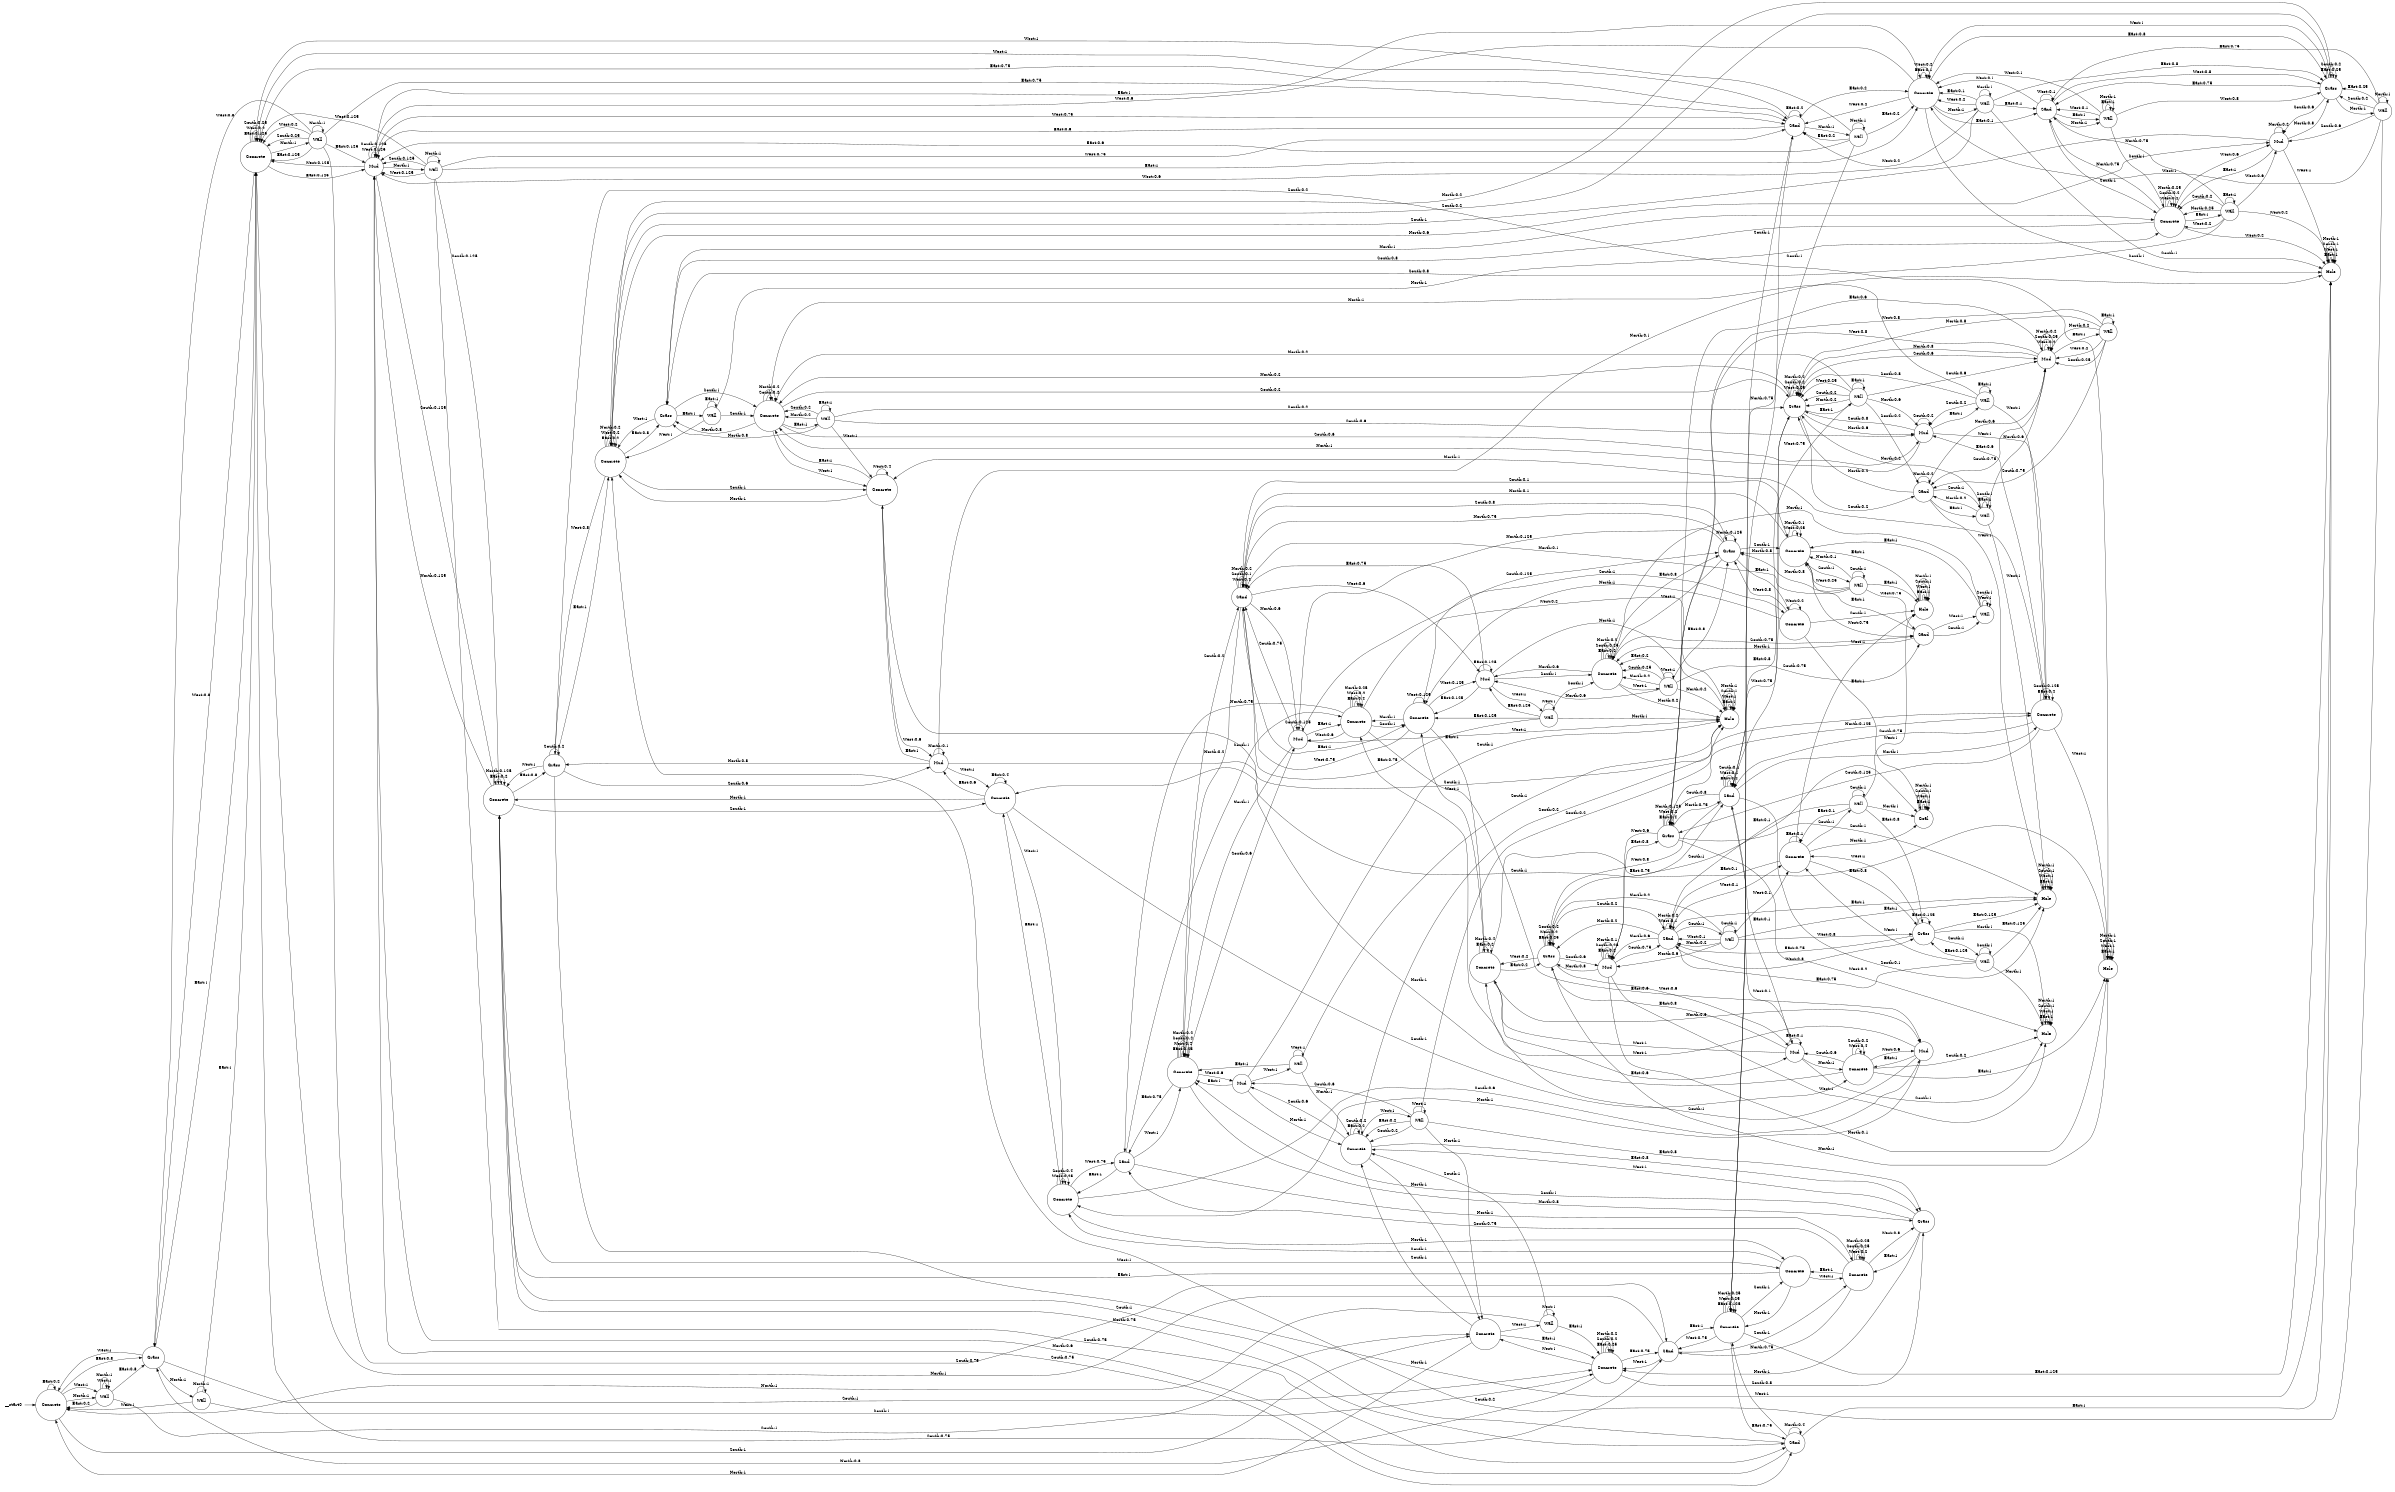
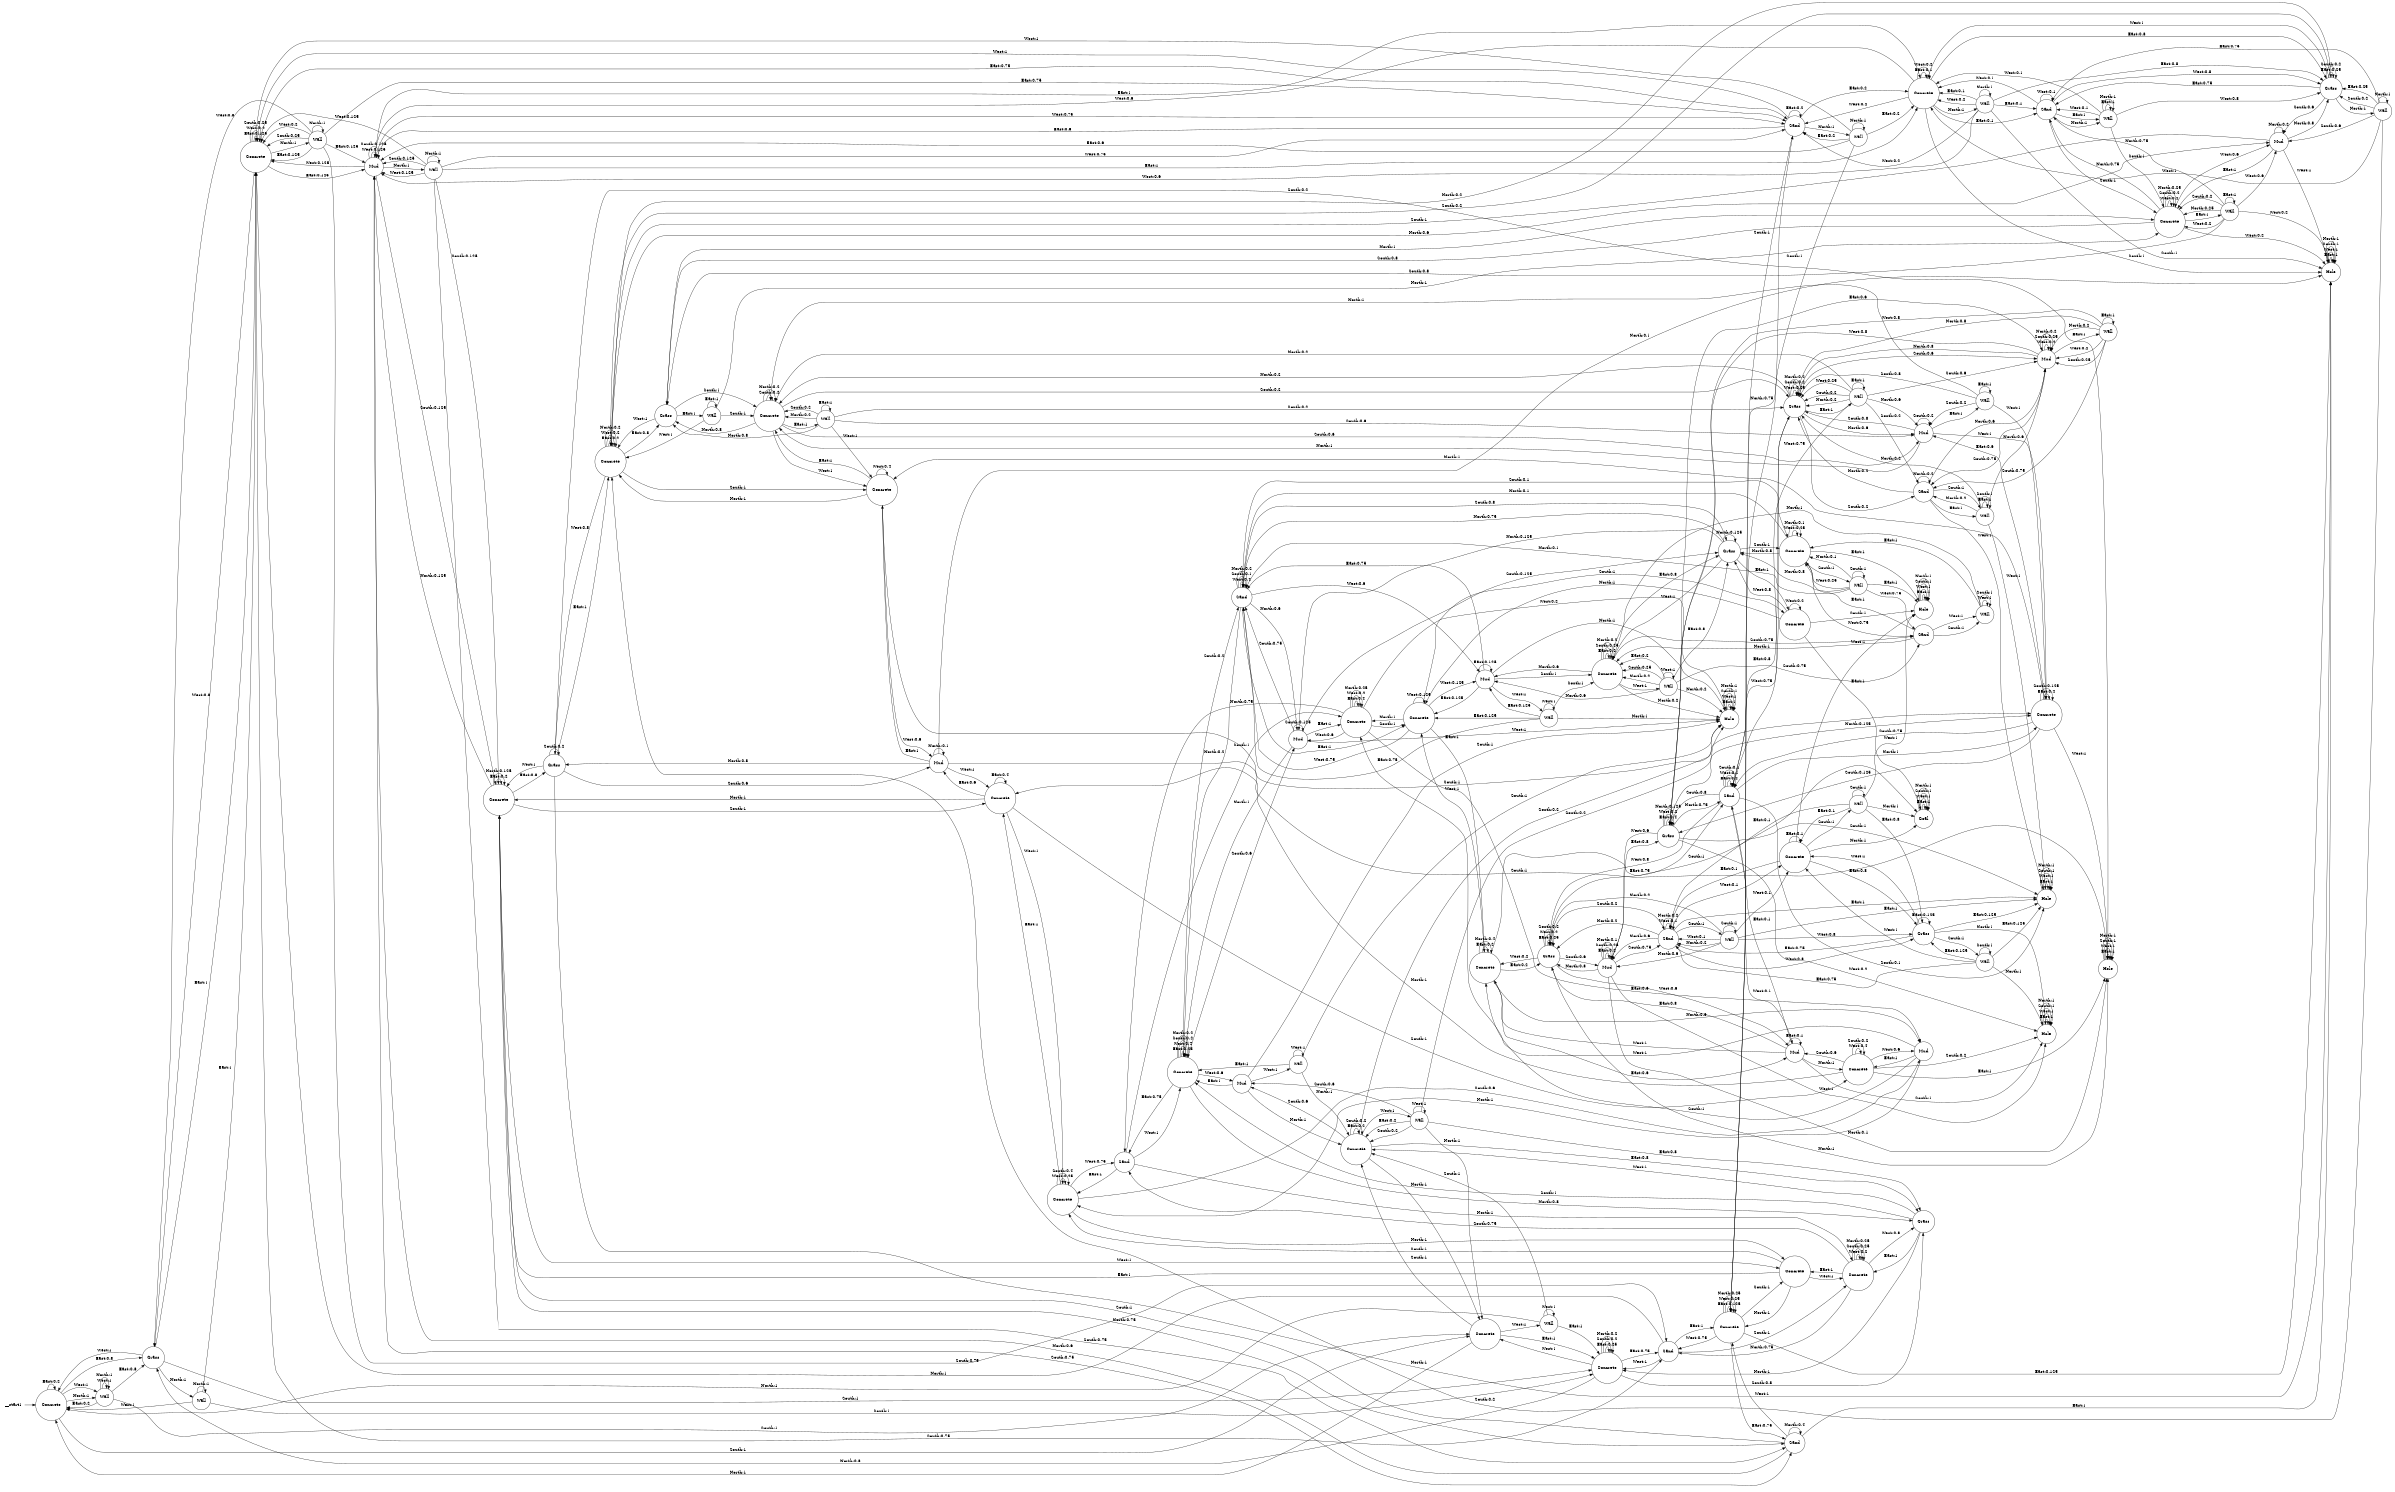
node "__start0": label "__start0" -> "__start1"
